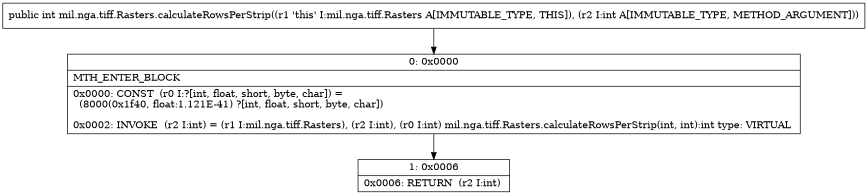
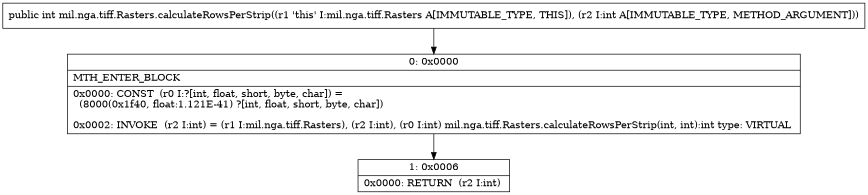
node "1: 0x0006": text "0x0006: RETURN  (r2 I:int)" -> "0x0000: RETURN  (r2 I:int)"
